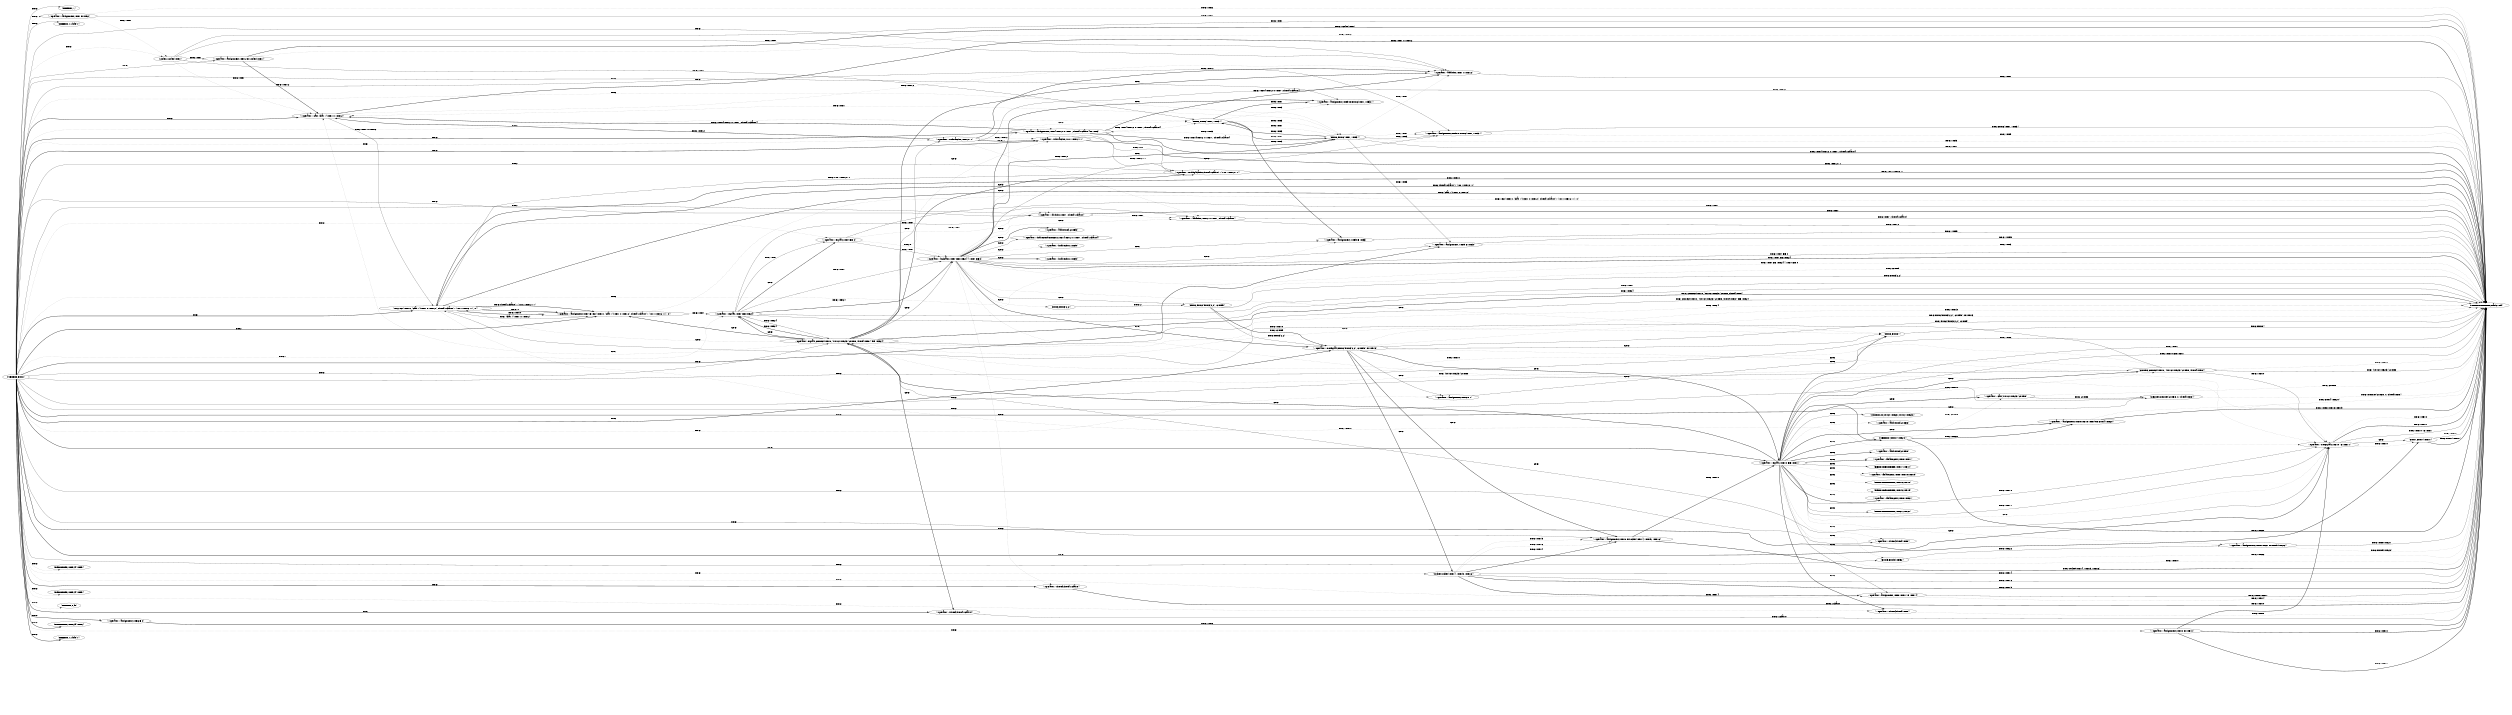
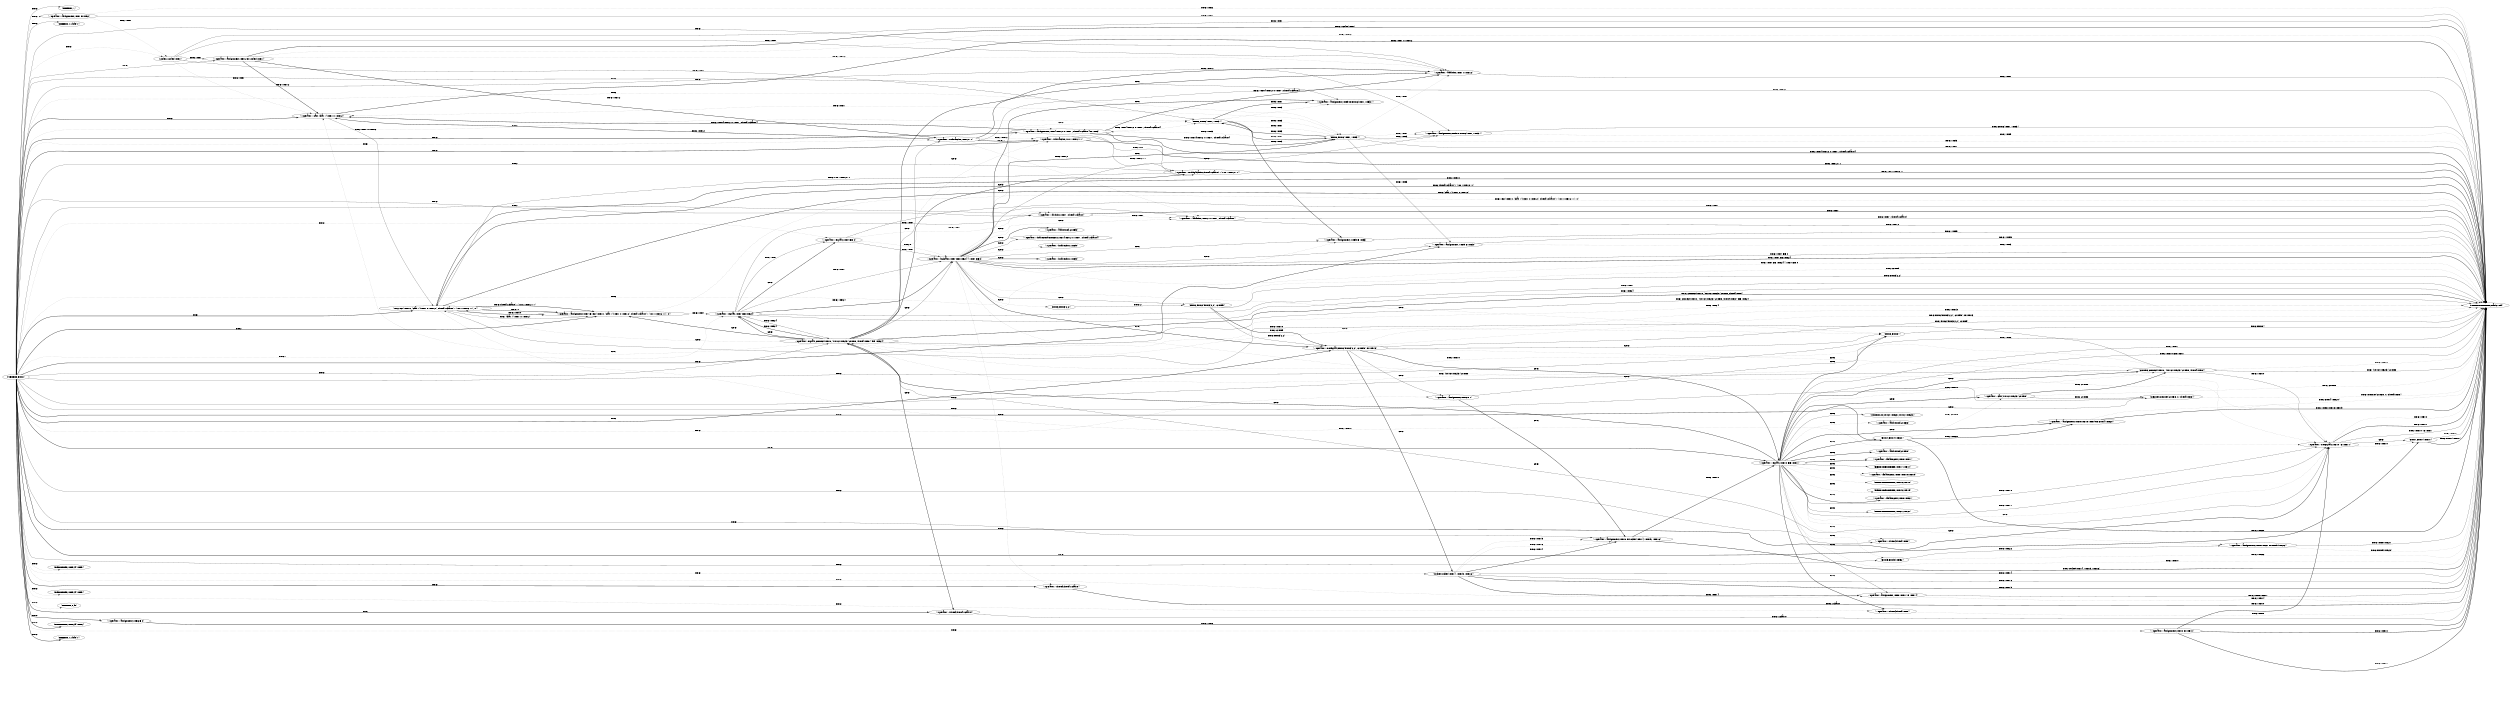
edge "(<operator>.cast,(char *)(VAR1 + VAR12))" -> "(<operator>.addition,VAR1 + VAR12)": now "(<operator>.assignment,VAR12 = wcslen(VAR1))" -> "(<operator>.addition,VAR1 + VAR12)"
edge "(<operator>.assignment,VAR12 = wcslen(VAR1))" -> "(<operator>.subtraction,VAR12 - 1)": added, label "DDG: VAR12"
edge "(<operator>.cast,(struct VAR23*)&VAR8)" -> "(connect,connect(VAR10, (struct VAR23*)&VAR8, sizeof(VAR8)))": added, label "DDG: &VAR8"
node "(METHOD4,FUN4(VAR20))": label "(METHOD4,FUN4(VAR20))" -> "(FUN4,FUN4(VAR20))"
edge "(<operator>.notEquals,FUN2(FUN3(2,2), &VAR5) != VAR13)" -> "(<operator>.assignment,VAR10 = socket(VAR14, VAR15, VAR16))": now "(<operator>.assignment,VAR6 = 1)" -> "(<operator>.assignment,VAR10 = socket(VAR14, VAR15, VAR16))"
